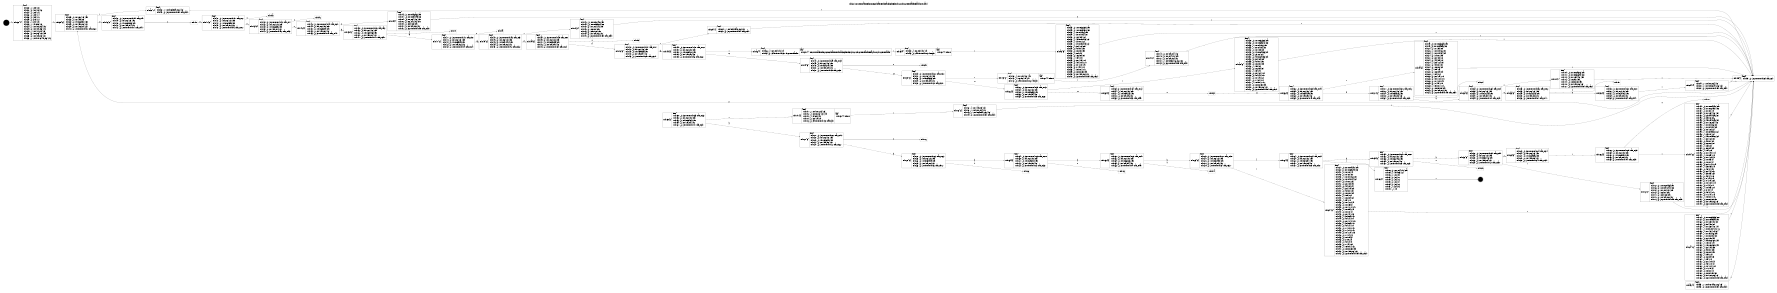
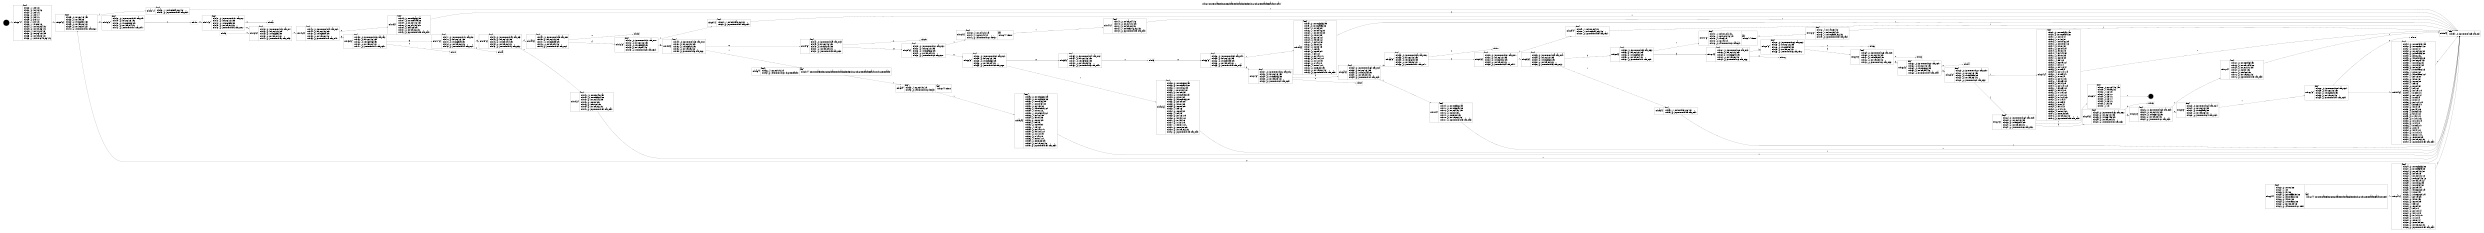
edge "0x401432 [22]" -> "0x401d98": reversed
node "0x4015d5 [25]": added
node "0x401852 [40]": added
